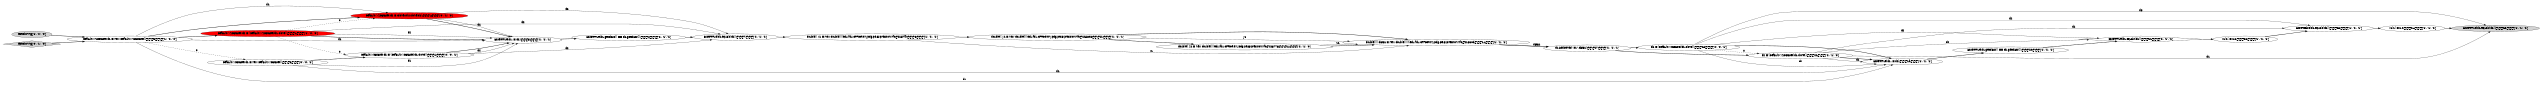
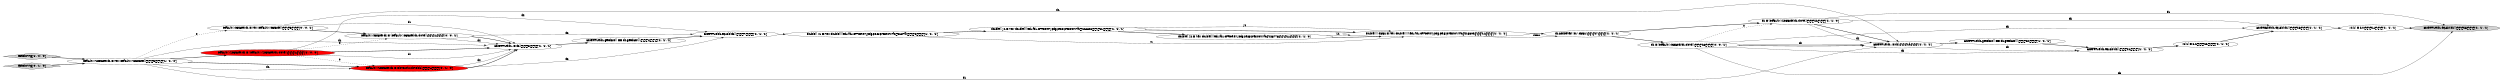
node "testCloning['1', '0', '0']": shape ellipse -> diamond
node "assertTrue(d1.equals(d2))@@@21@@@['1', '1', '1']": shape diamond -> ellipse
edge "d2 = (DefaultXYZDataset)d1.clone()@@@21@@@['1', '1', '0']" -> "assertTrue(d1.equals(d2))@@@21@@@['1', '1', '1']": now "assertTrue(d1 != d2)@@@19@@@['1', '1', '1']" -> "assertTrue(d1.equals(d2))@@@21@@@['1', '1', '1']"
